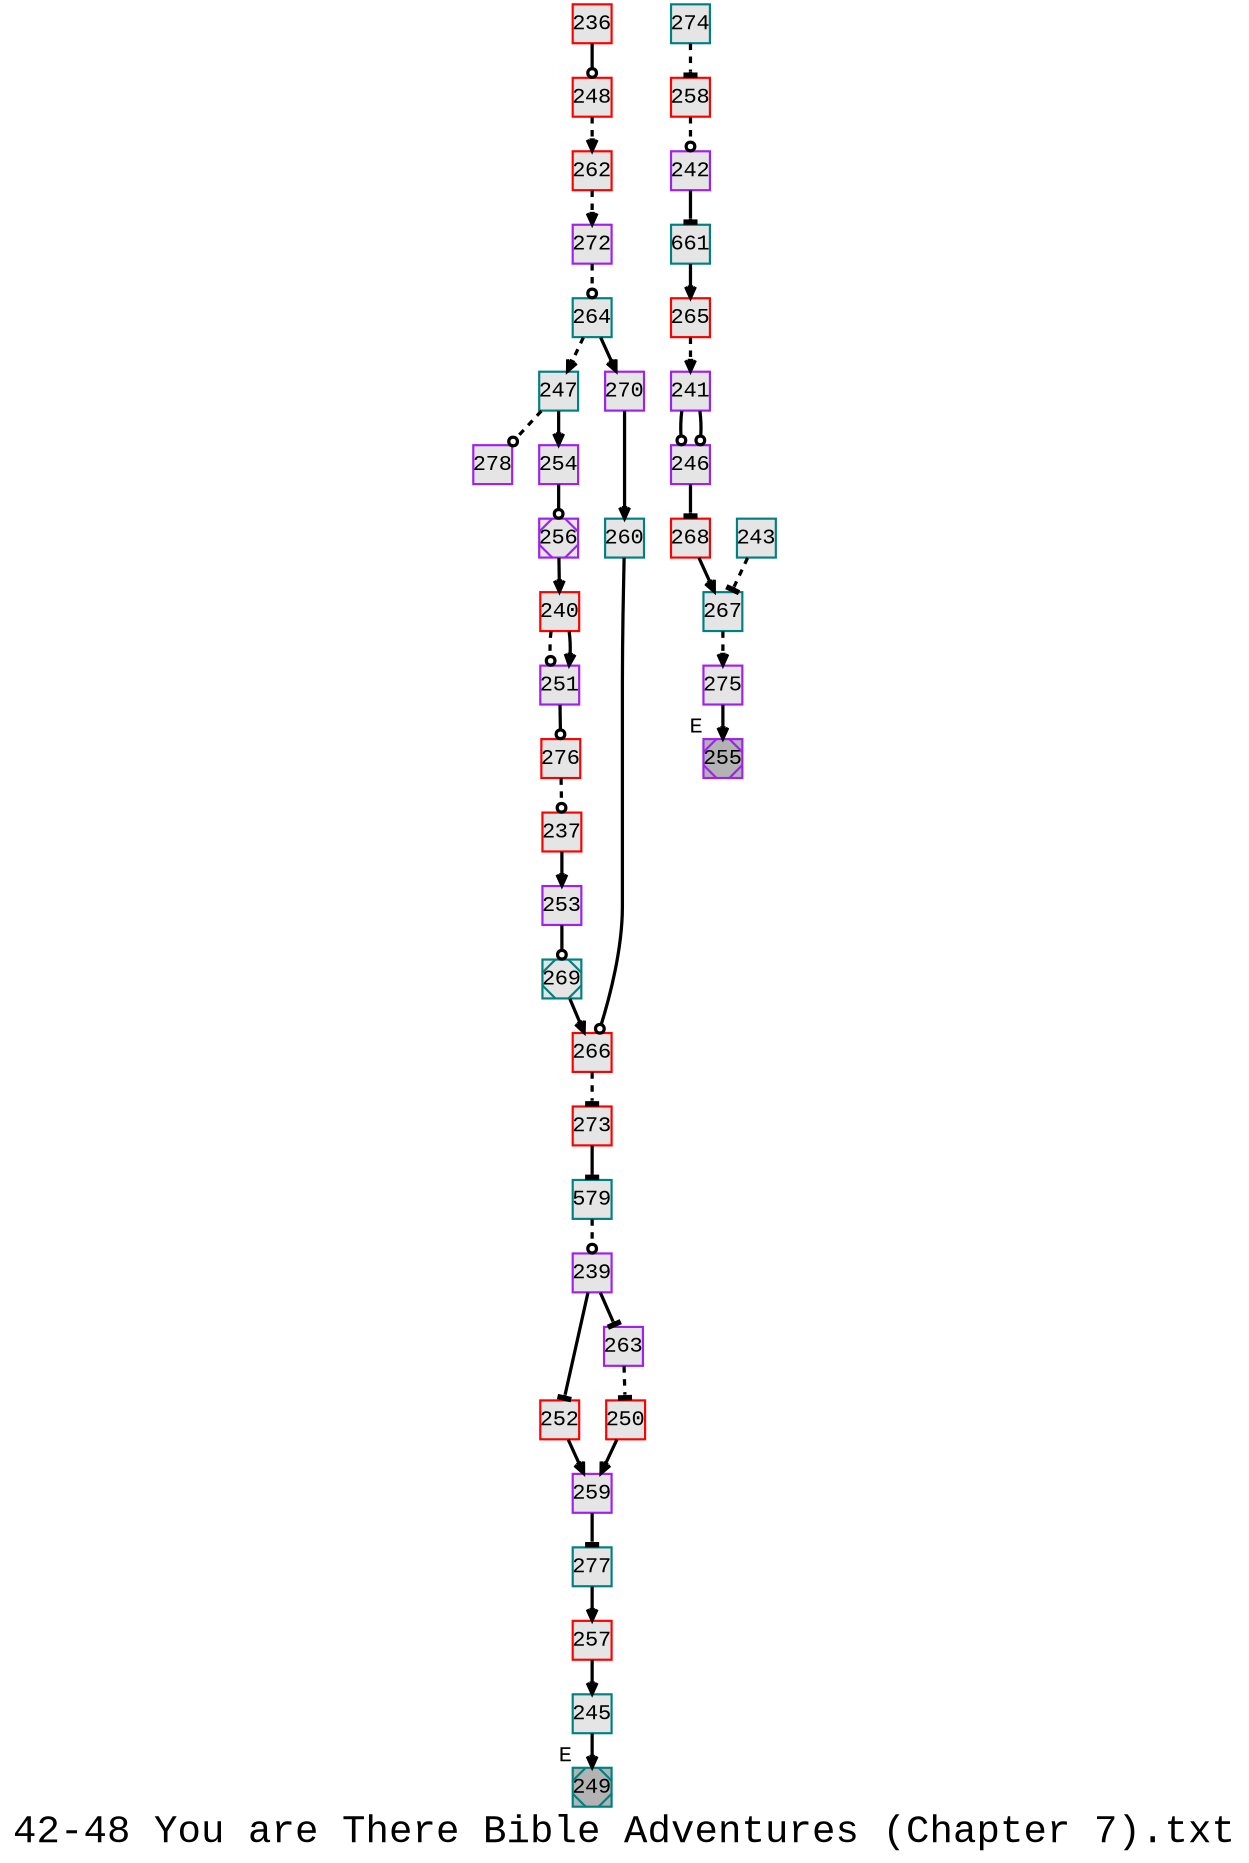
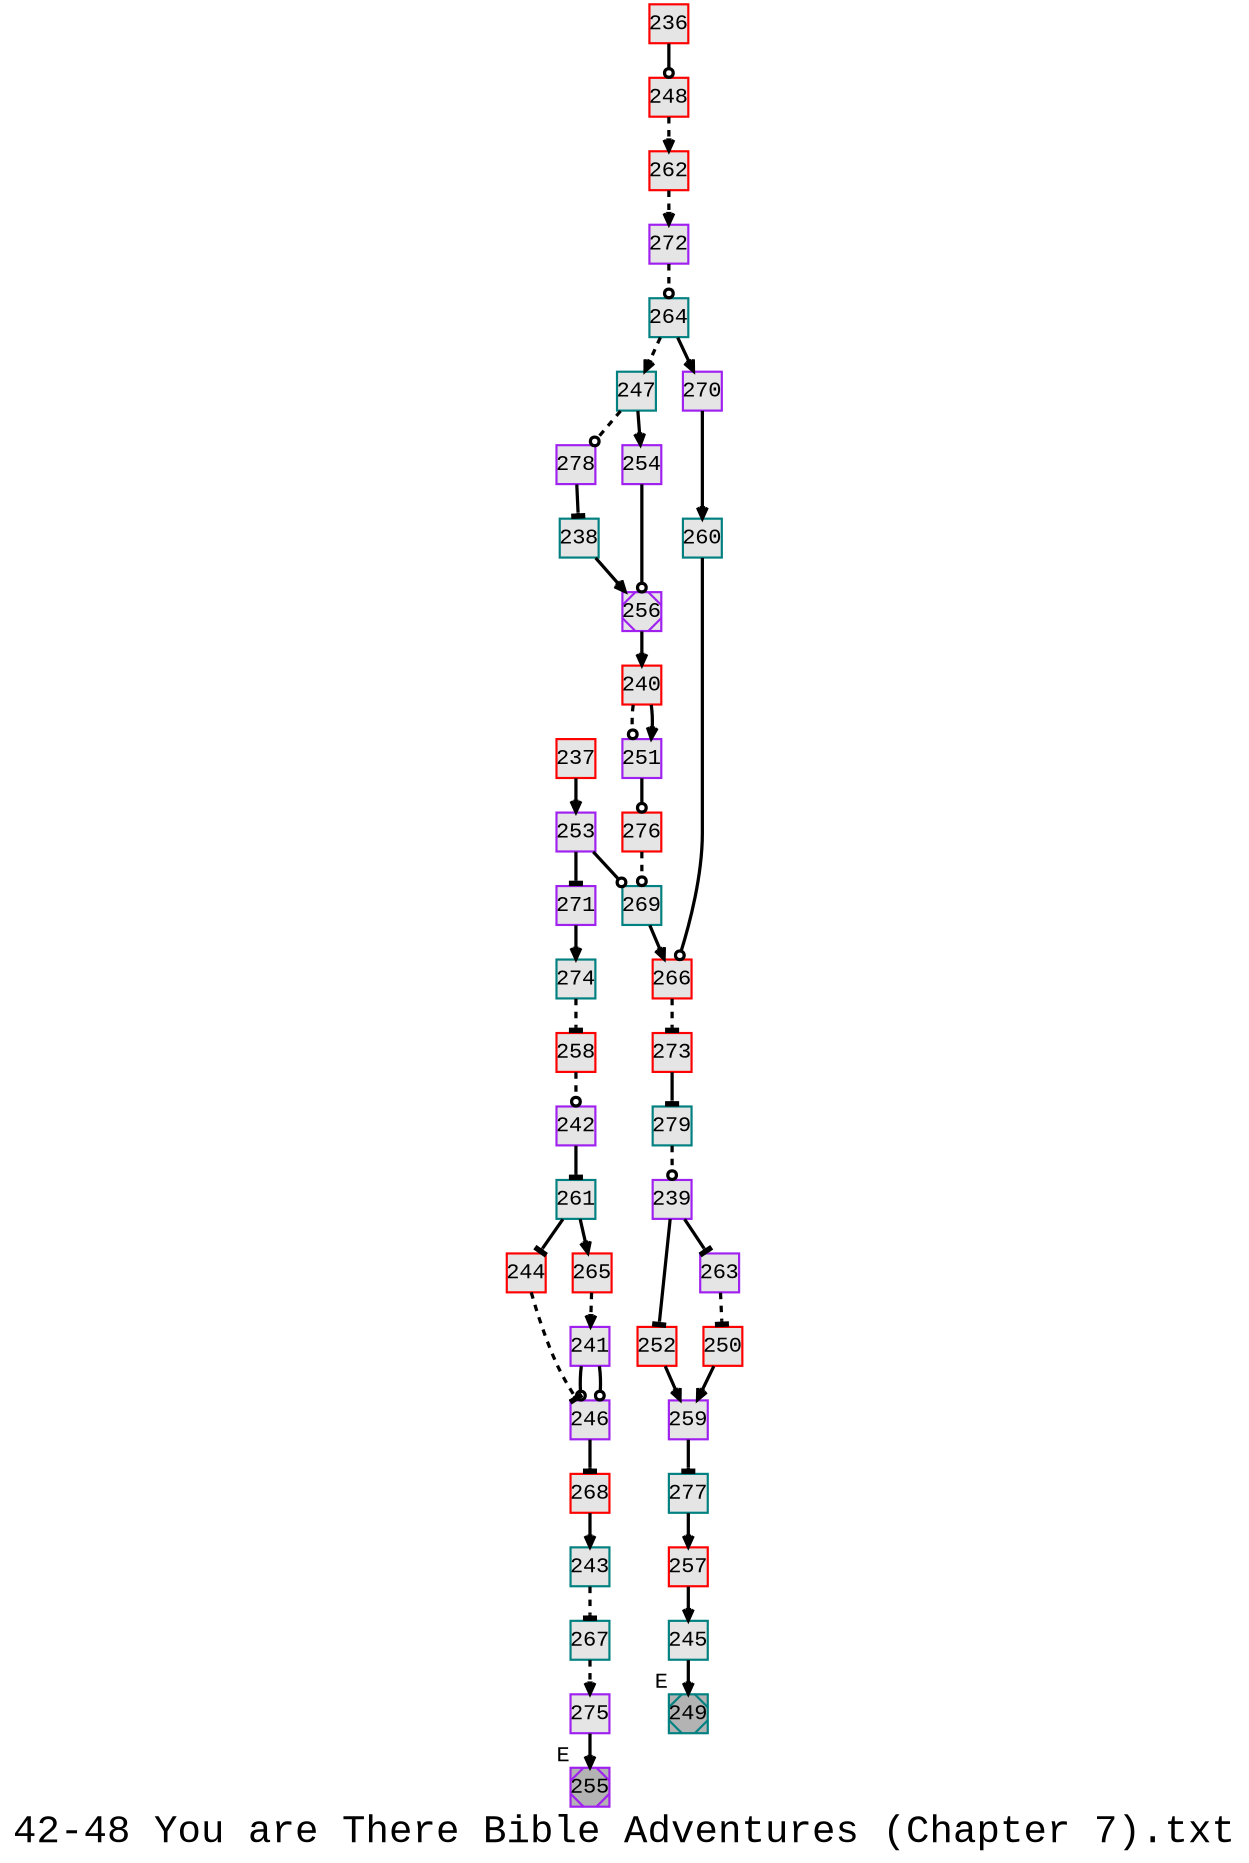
node "661": label "661" -> "261"
node "238": added
edge "268" -> "267": now "268" -> "243"
edge "276" -> "237": now "276" -> "269"
node "271": added
node "269": shape Msquare -> box
node "579": label "579" -> "279"
node "244": added
